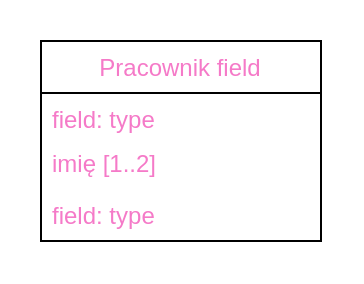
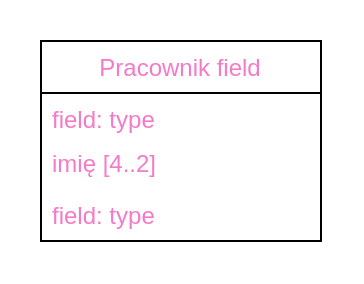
node "imię [1..2]": label "imię [1..2]" -> "imię [4..2]"
